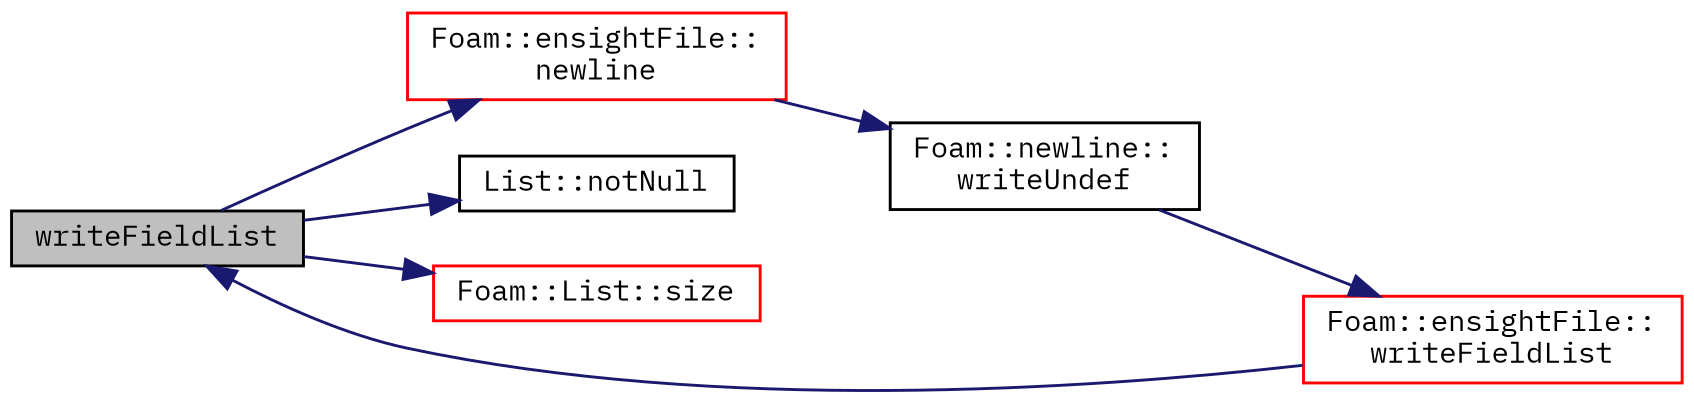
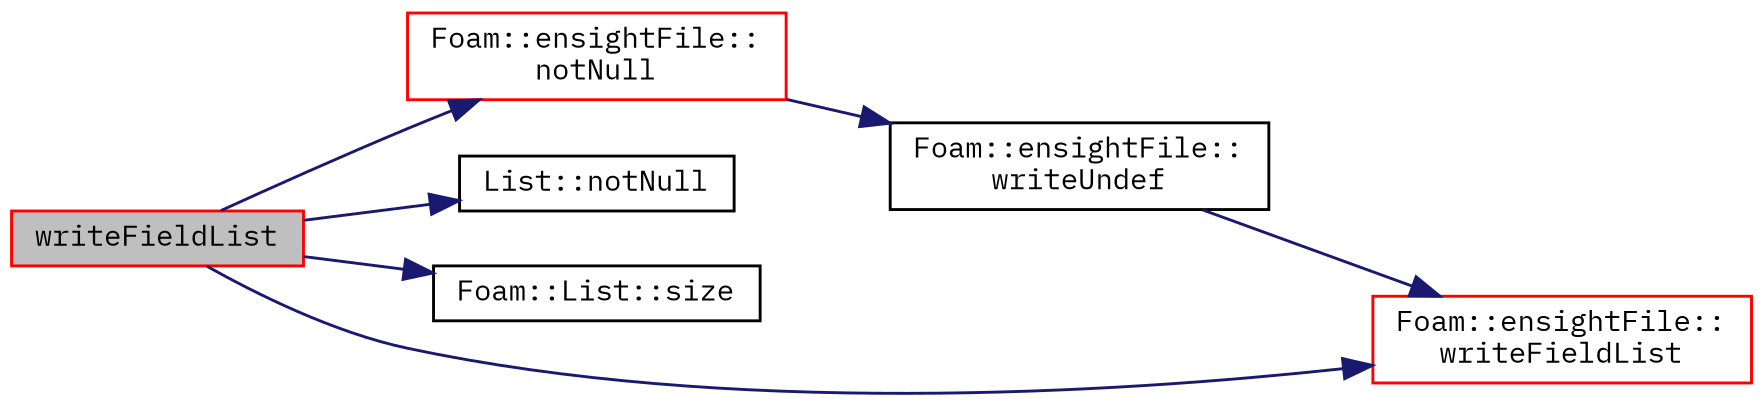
node "Foam::ensightFile:: newline": label "Foam::ensightFile:: newline" -> "Foam::ensightFile:: notNull"
node "Foam::newline:: writeUndef": label "Foam::newline:: writeUndef" -> "Foam::ensightFile:: writeUndef"
node "writeFieldList": color black -> red
node "Foam::List::size": color red -> black
edge "Foam::ensightFile:: writeFieldList" -> "writeFieldList": reversed
